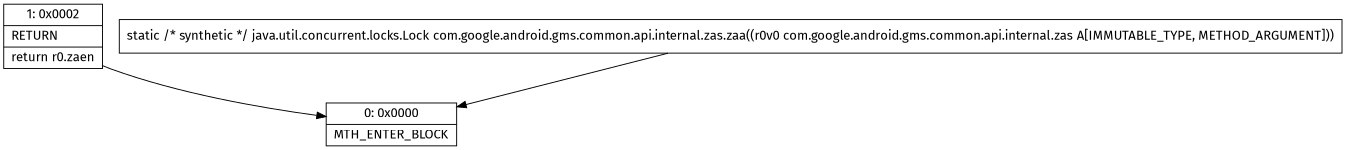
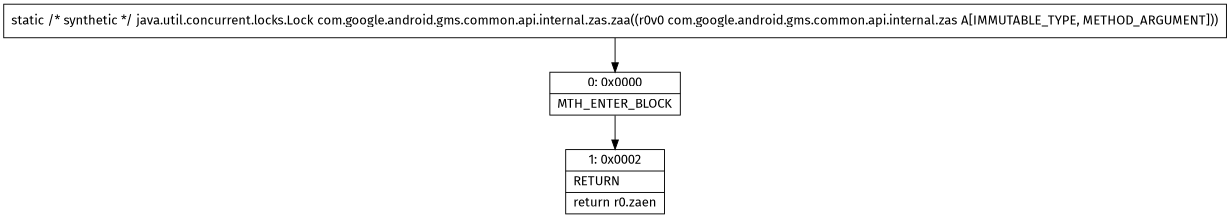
edge "1: 0x0002" -> "0: 0x0000": reversed
